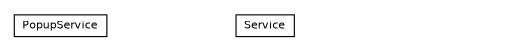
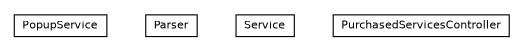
node "Parser": added
node "PurchasedServicesController": added
